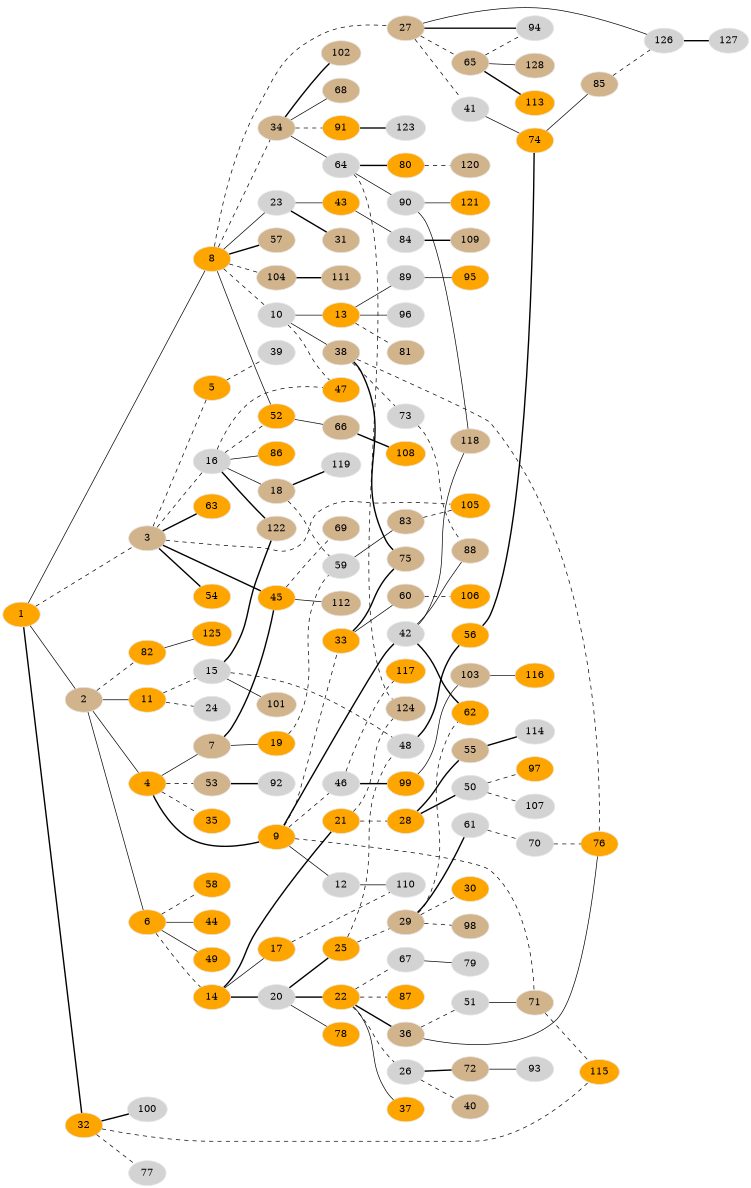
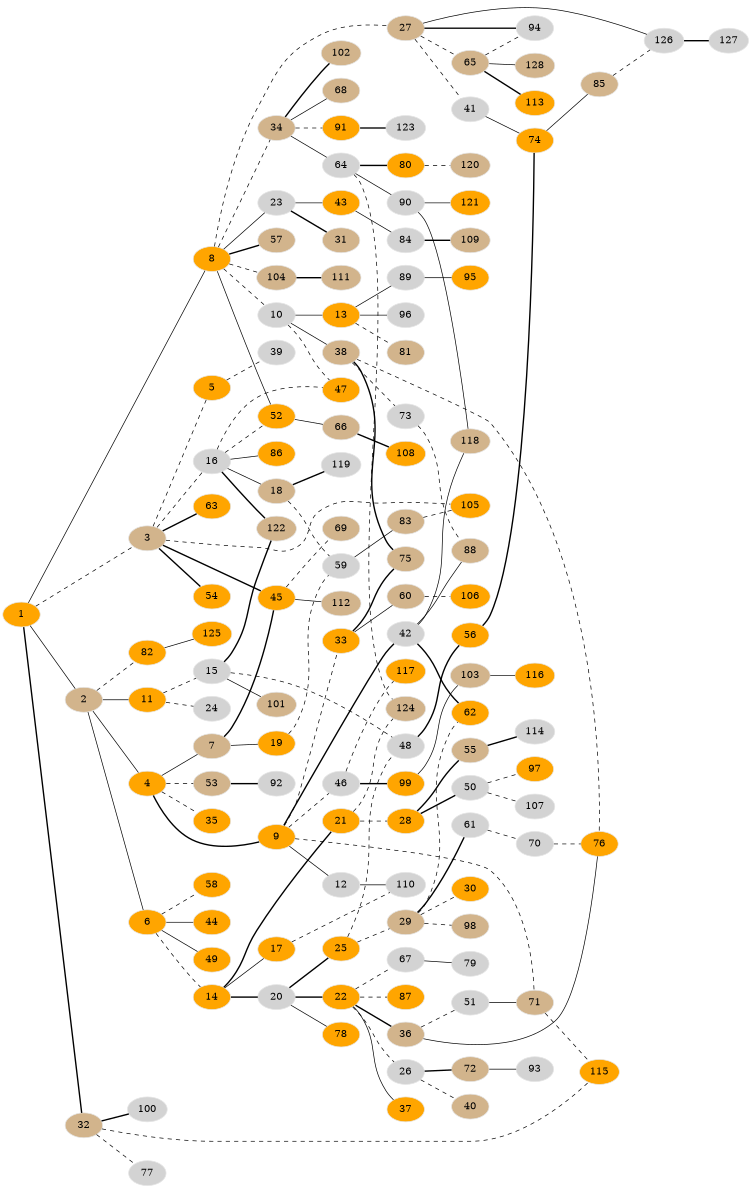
node "32": fillcolor orange -> tan
